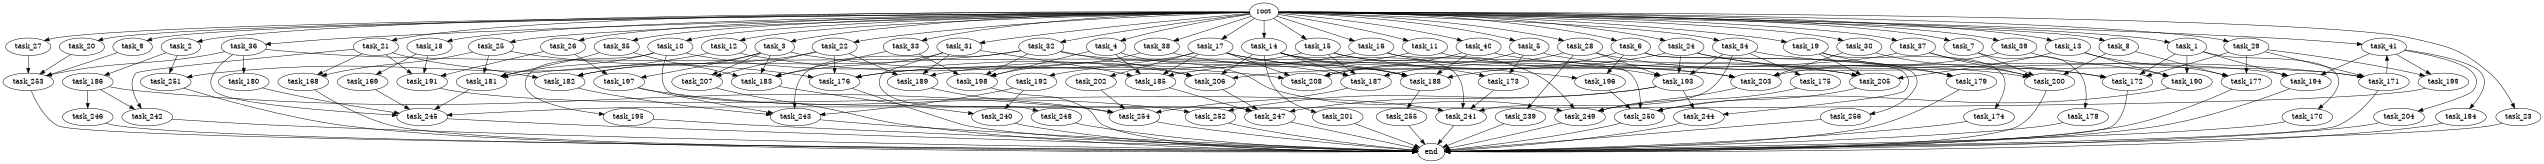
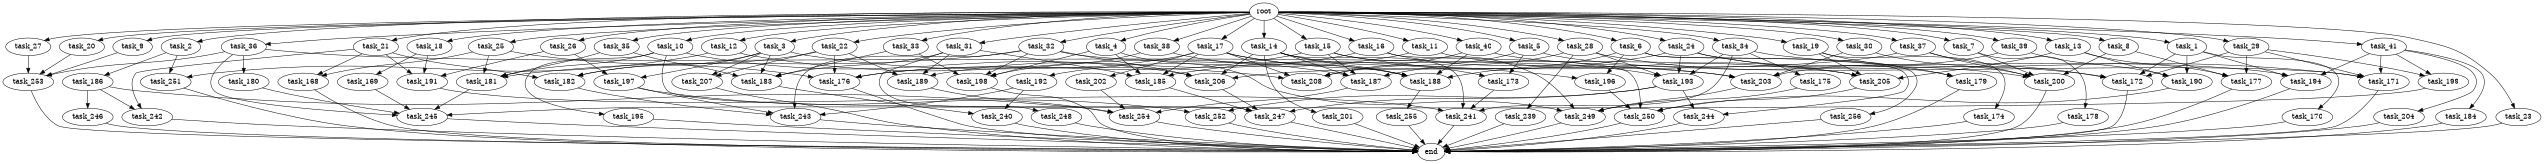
edge "task_171" -> "task_41": reversed
